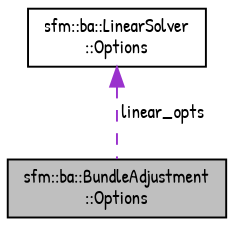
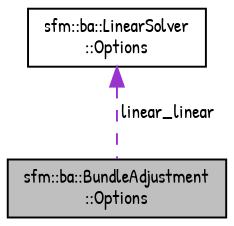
edge "sfm::ba::BundleAdjustment ::Options" -> "sfm::ba::LinearSolver ::Options": label " linear_opts" -> " linear_linear"
